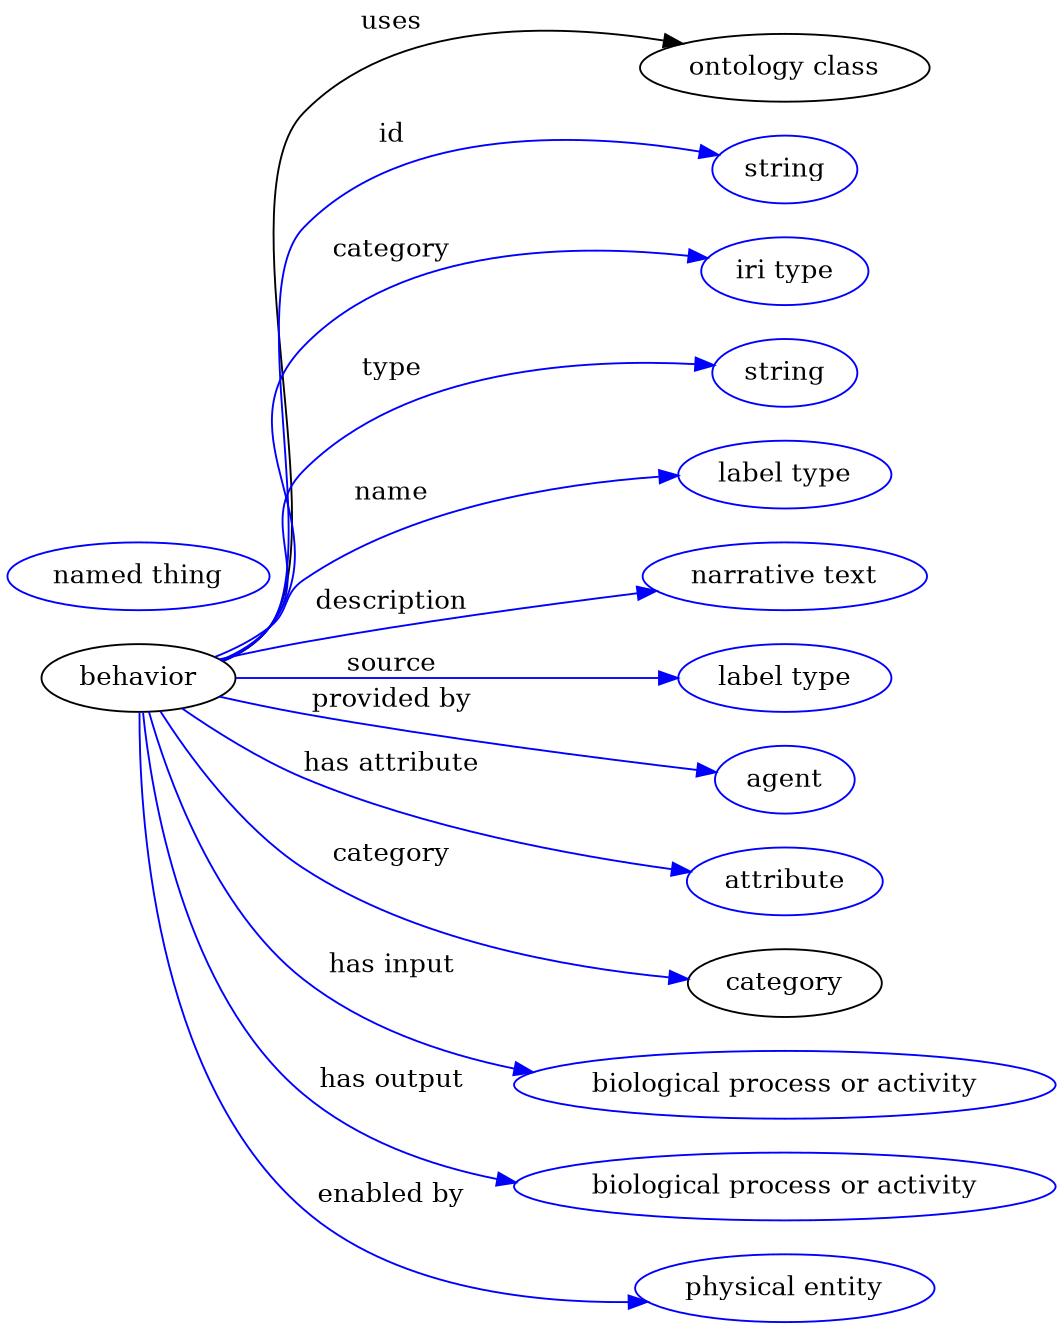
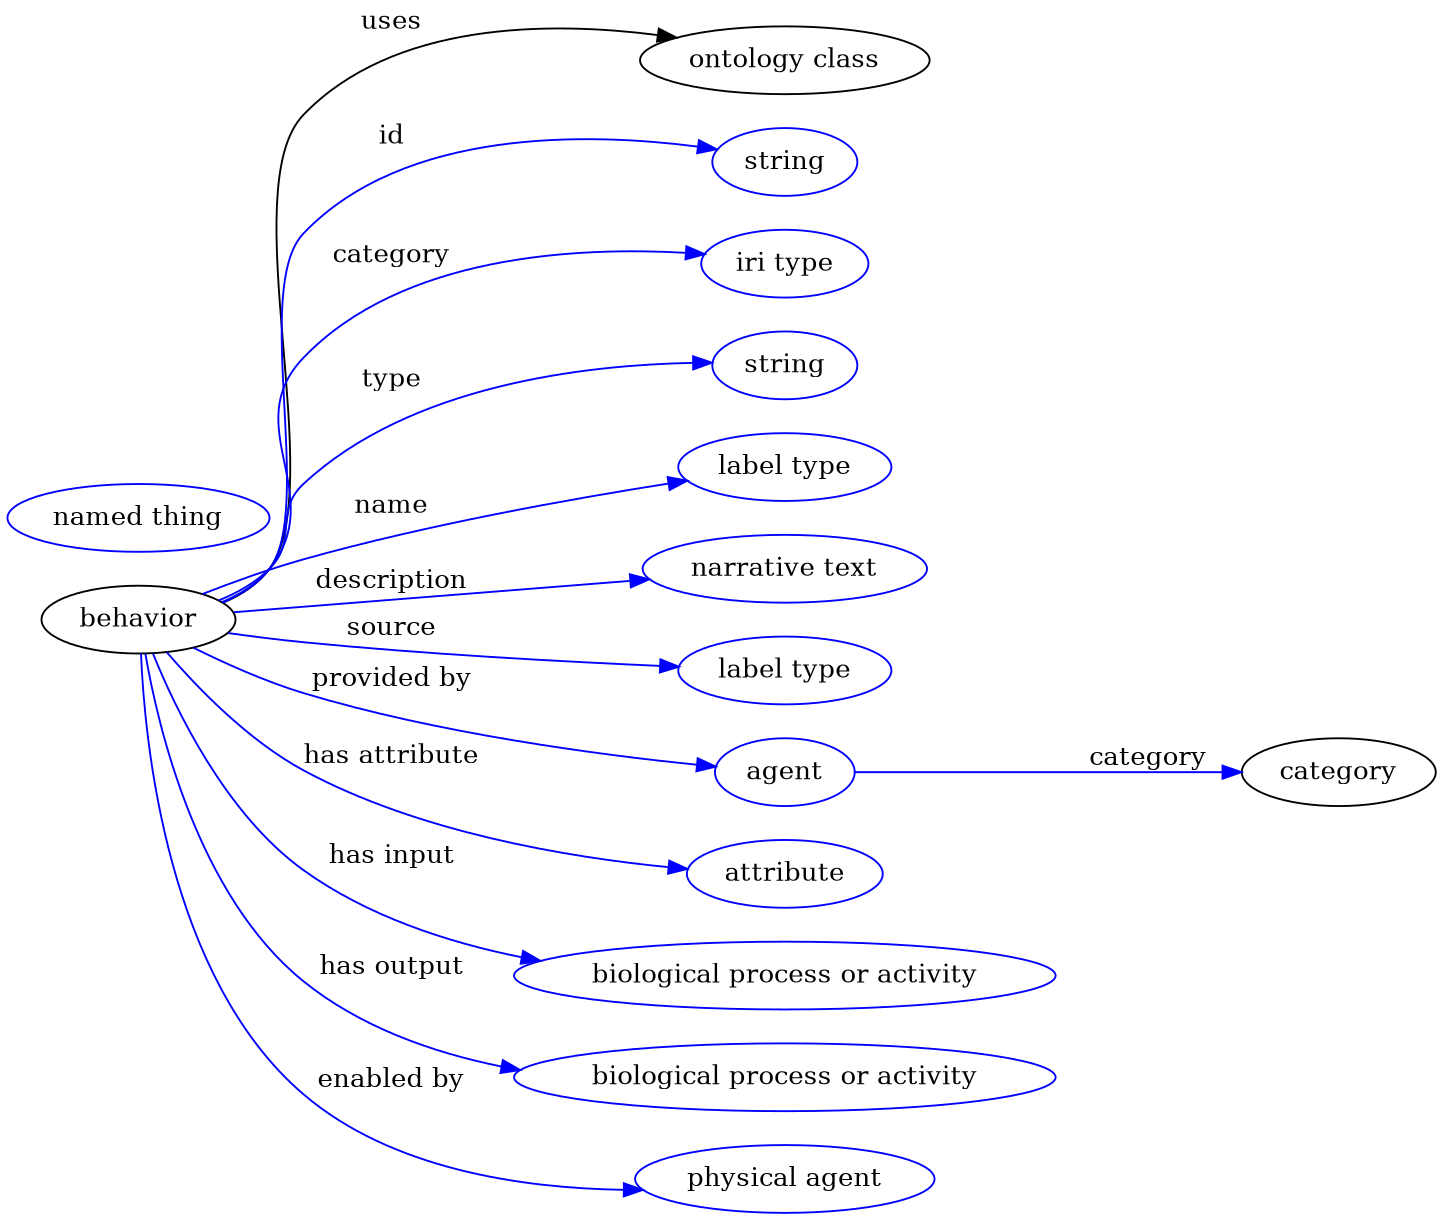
edge "behavior" -> "category": now "agent" -> "category"
node "physical entity": label "physical entity" -> "physical agent"
